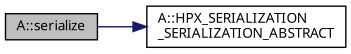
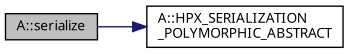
node "A::HPX_SERIALIZATION _SERIALIZATION_ABSTRACT": label "A::HPX_SERIALIZATION _SERIALIZATION_ABSTRACT" -> "A::HPX_SERIALIZATION _POLYMORPHIC_ABSTRACT"
